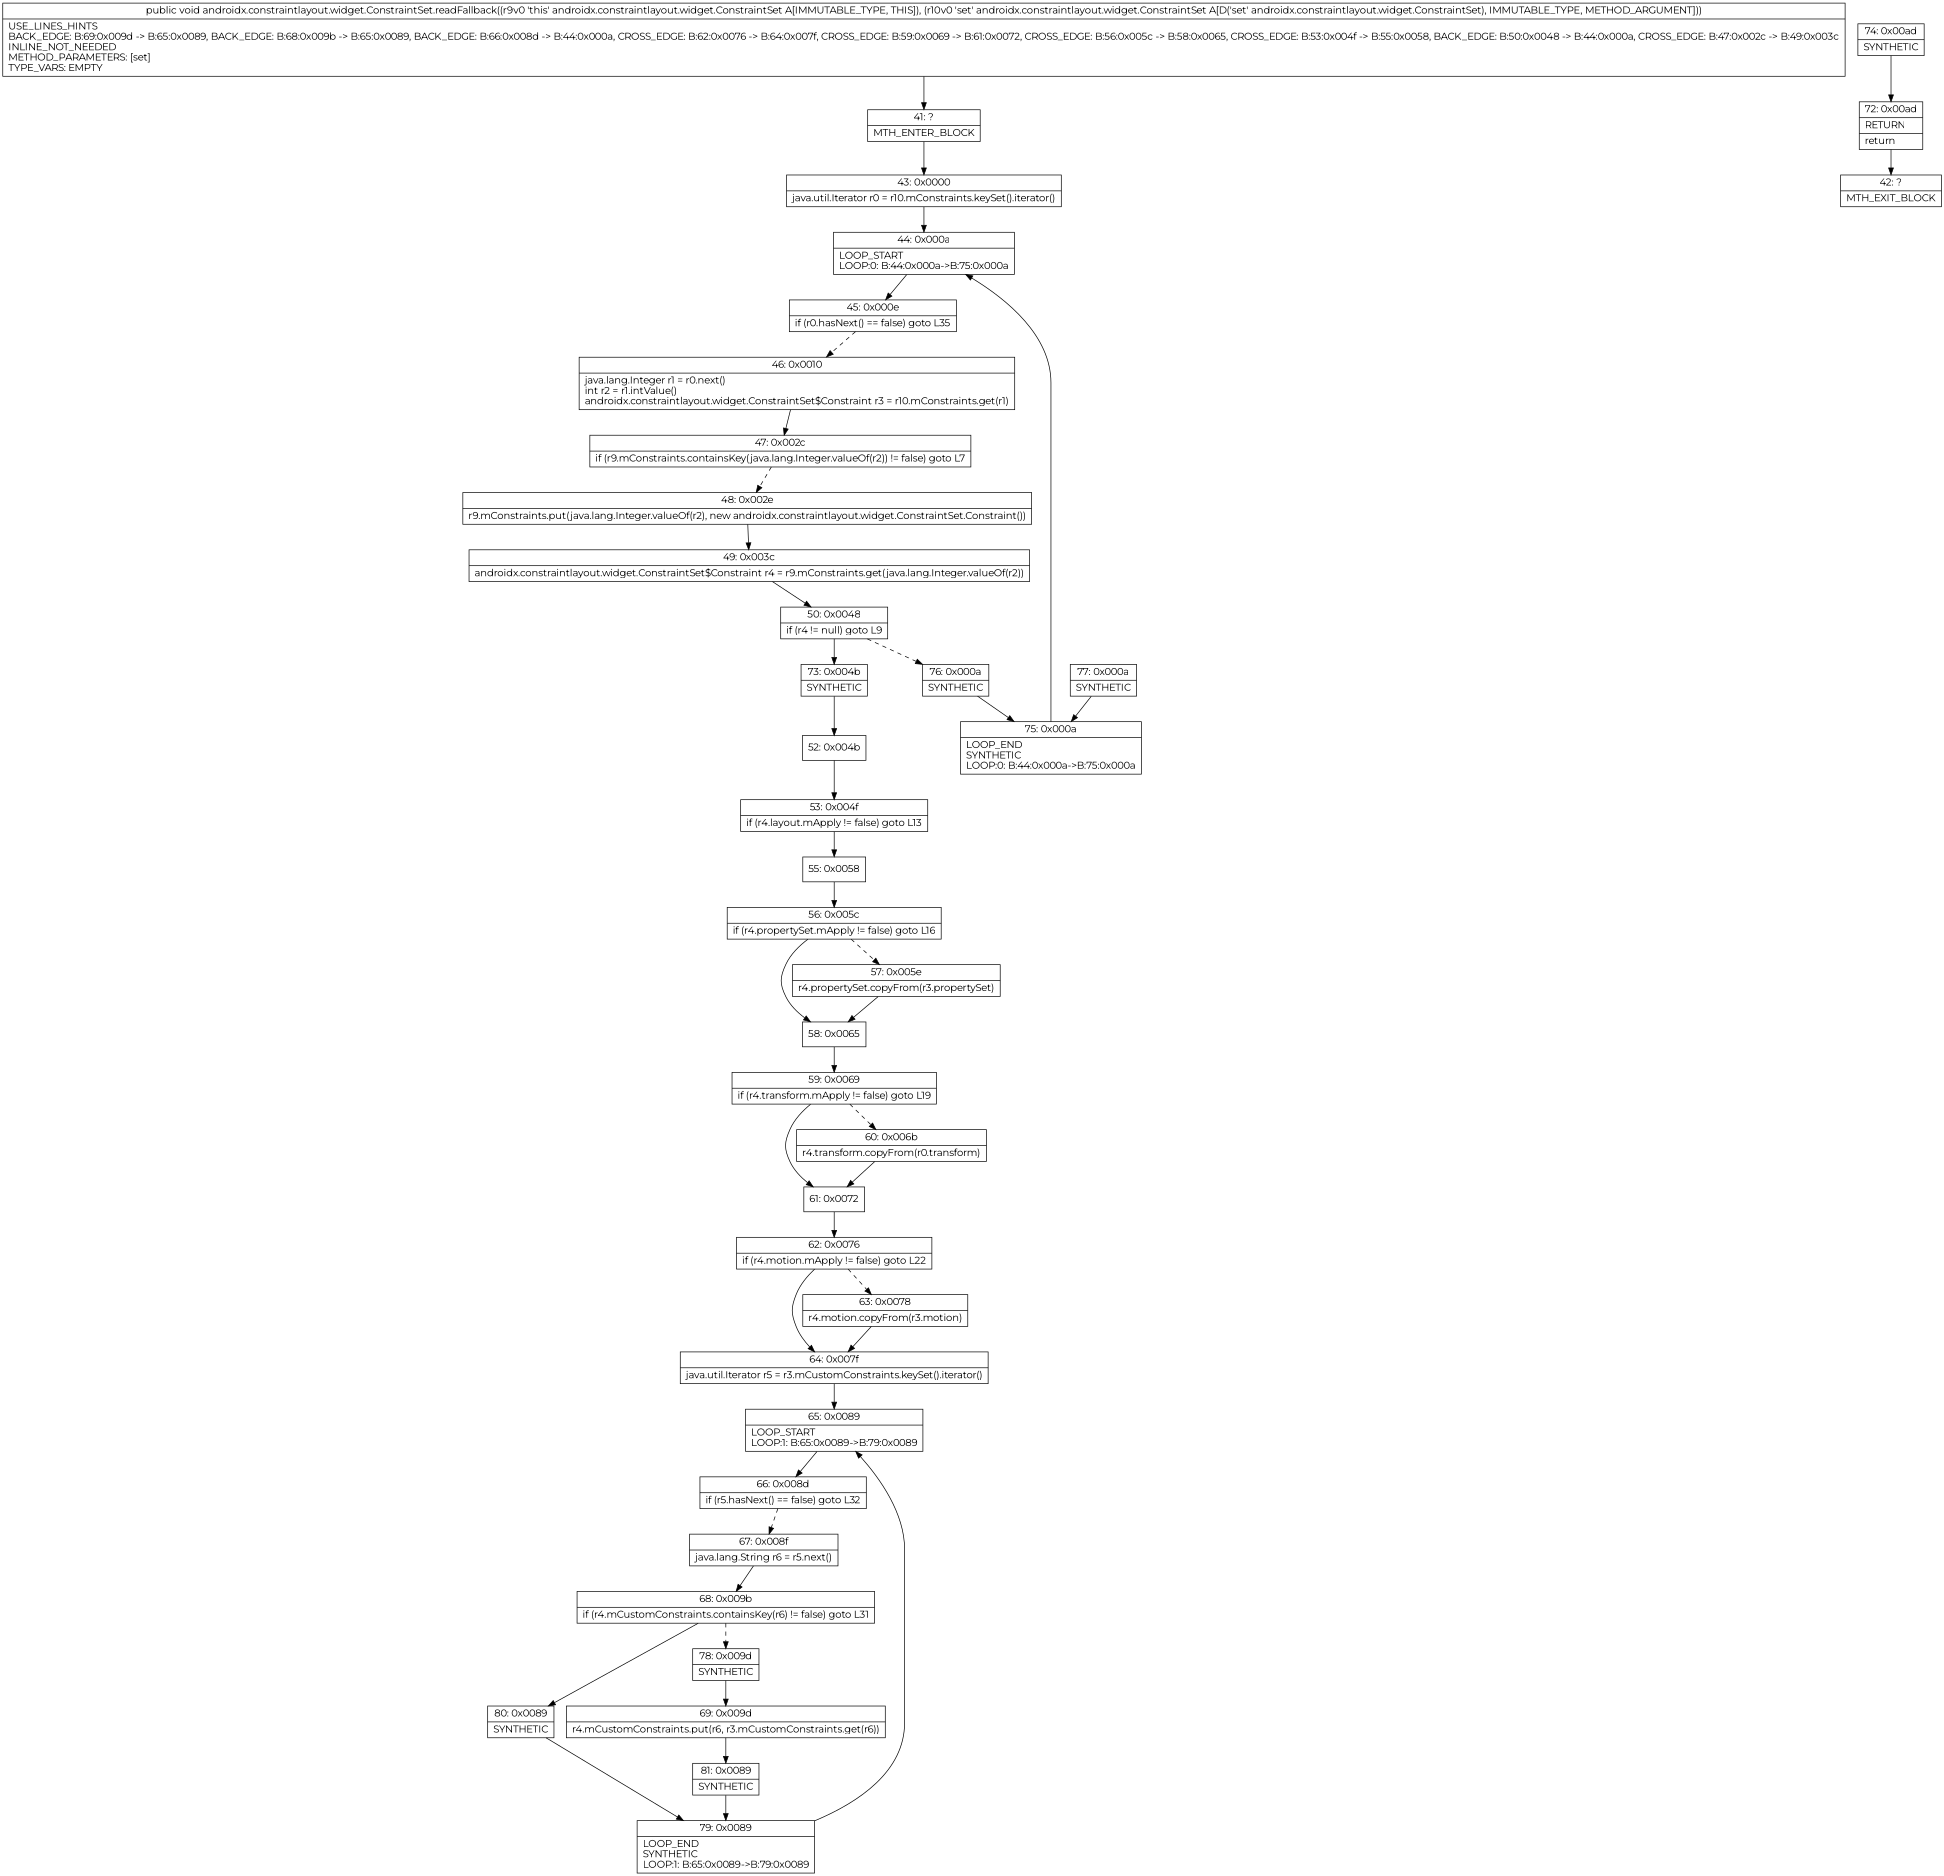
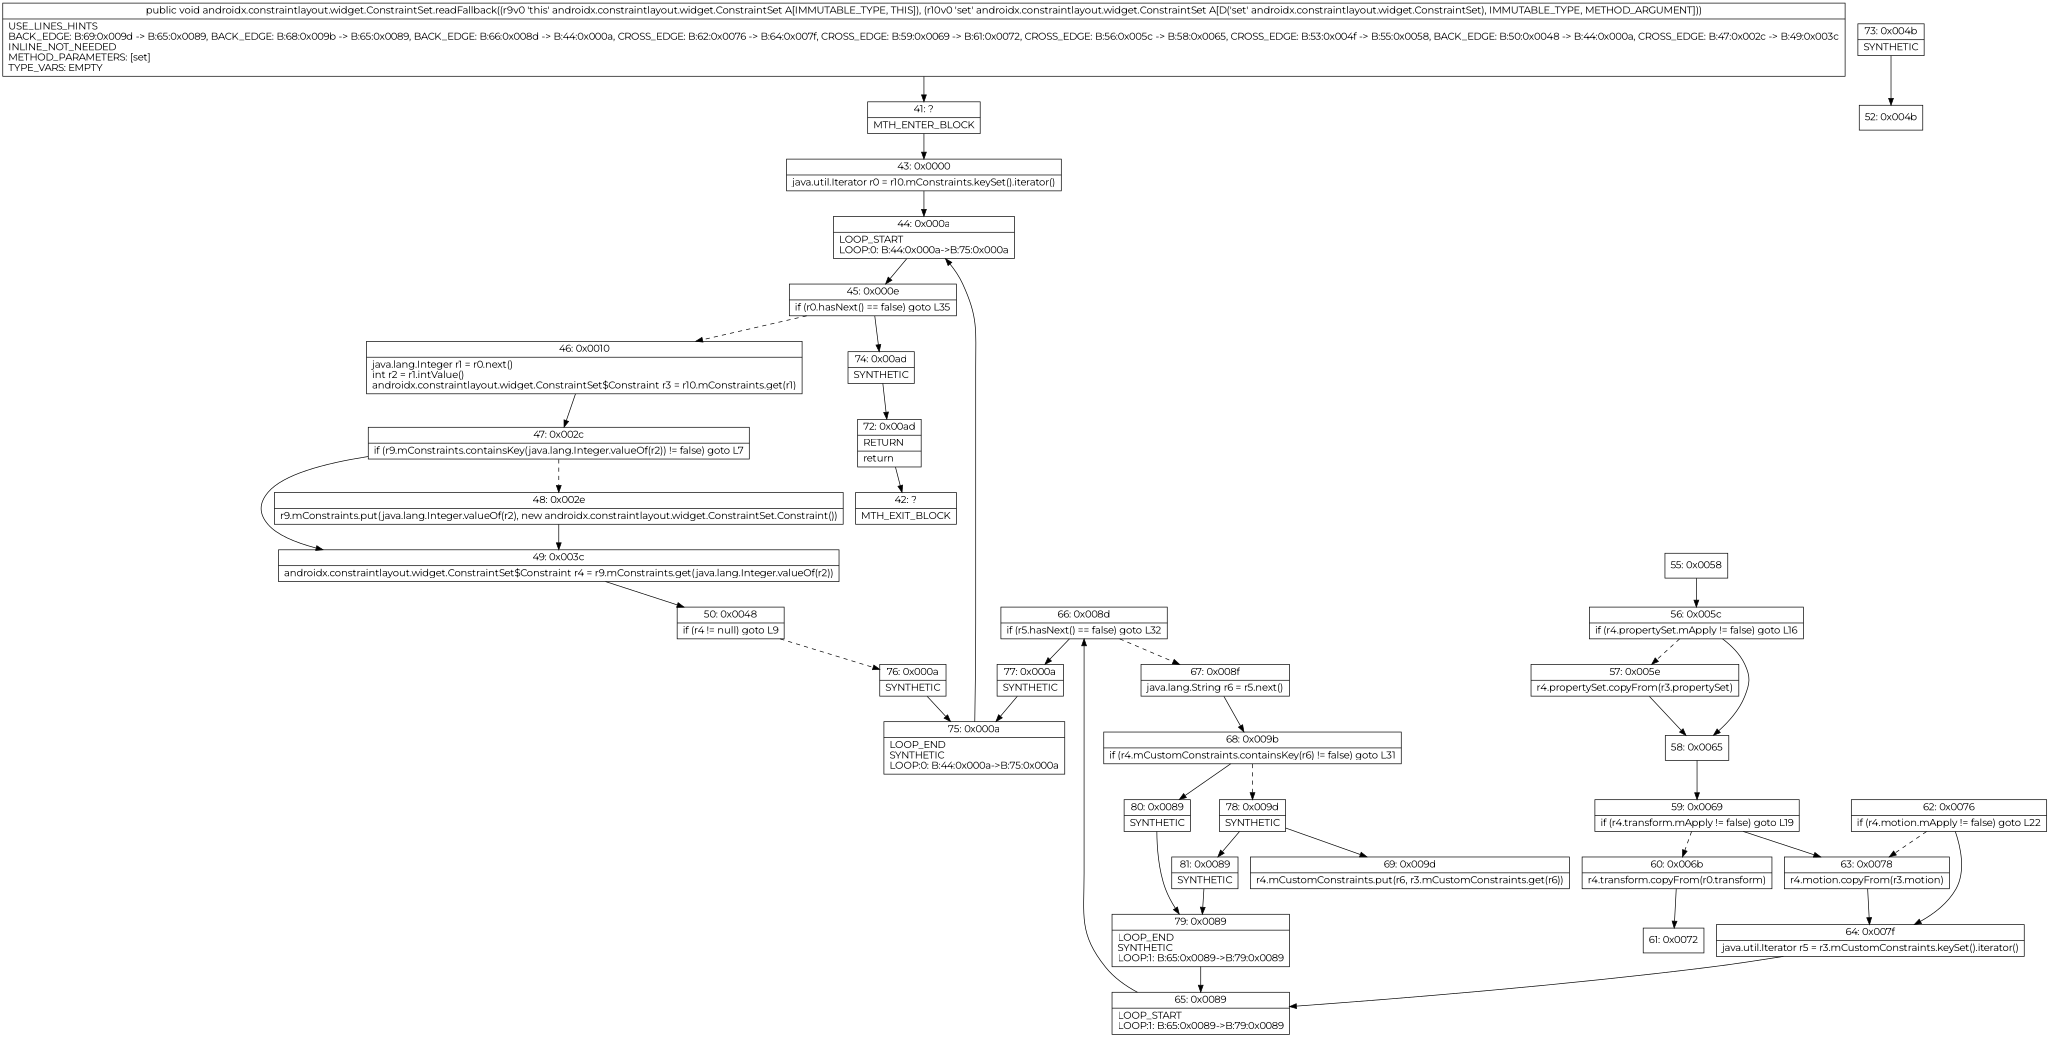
edge "45: 0x000e" -> "74: 0x00ad": added
edge "47: 0x002c" -> "49: 0x003c": added
edge "50: 0x0048" -> "73: 0x004b": removed
edge "66: 0x008d" -> "77: 0x000a": added
node "53: 0x004f": removed
edge "59: 0x0069" -> "61: 0x0072": now "59: 0x0069" -> "63: 0x0078"
edge "61: 0x0072" -> "62: 0x0076": removed
edge "69: 0x009d" -> "81: 0x0089": now "78: 0x009d" -> "81: 0x0089"
